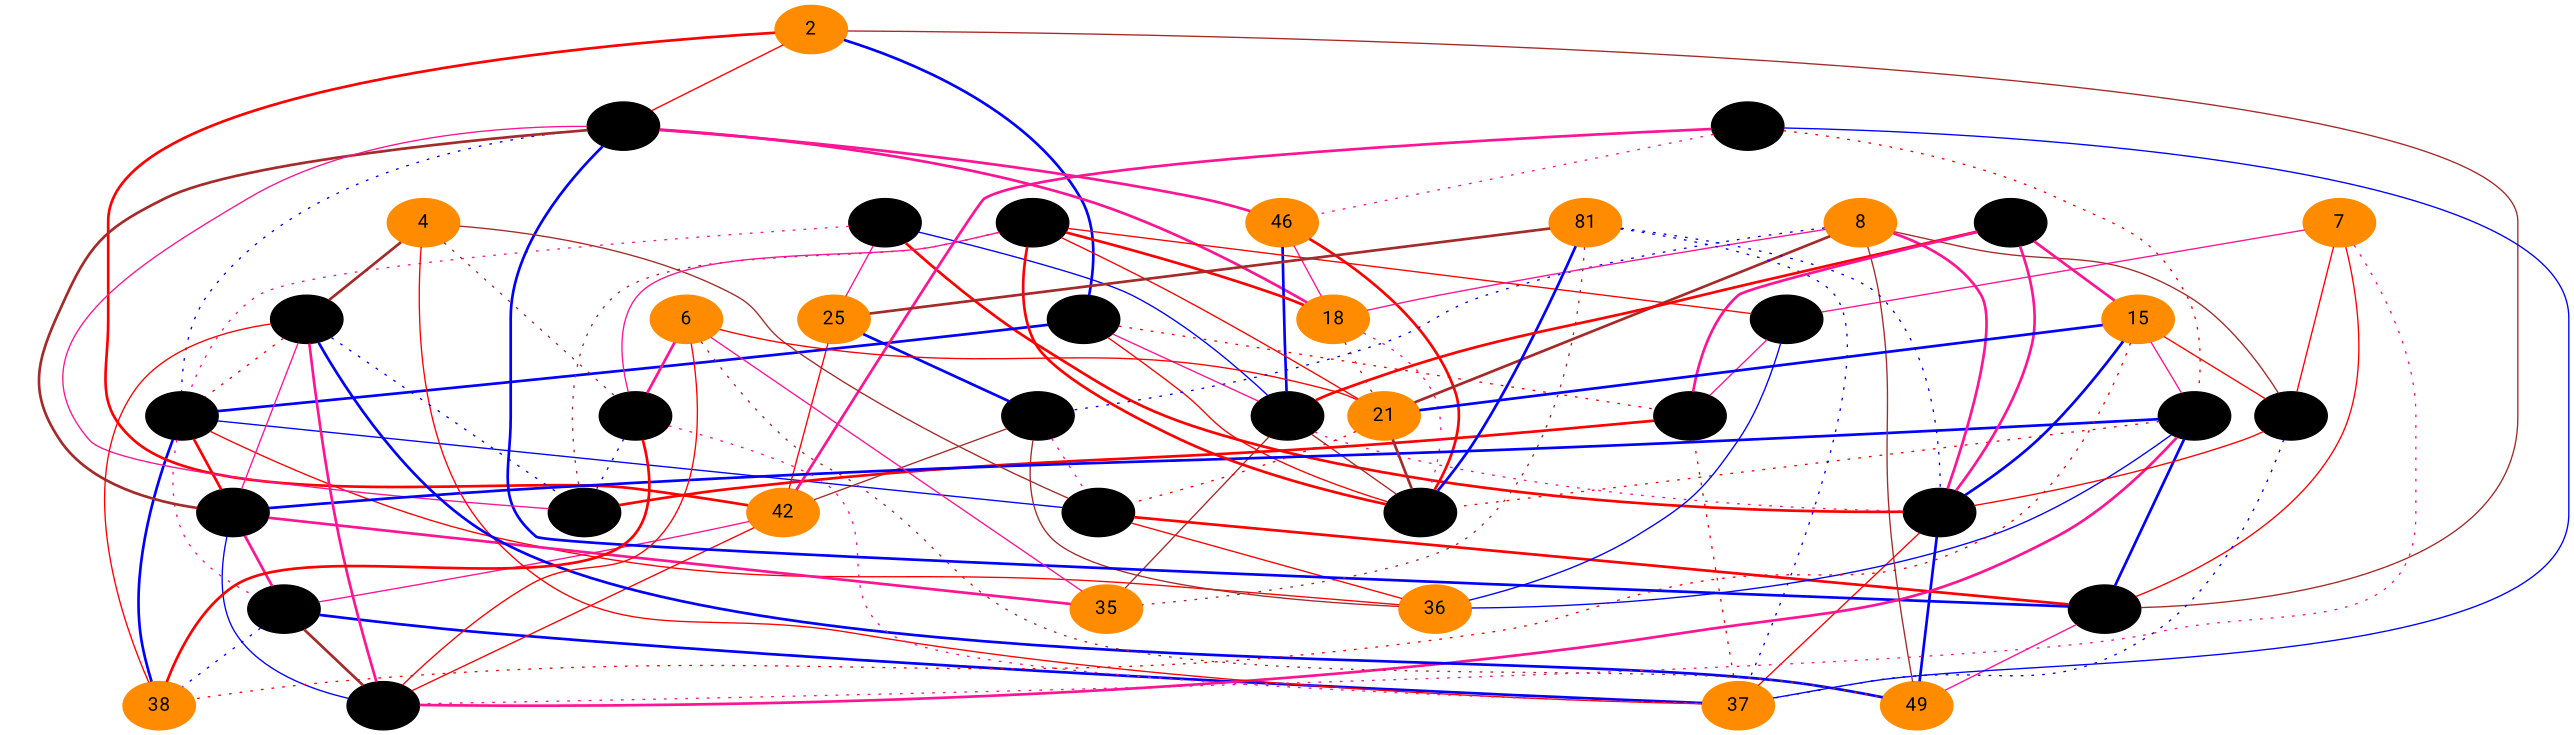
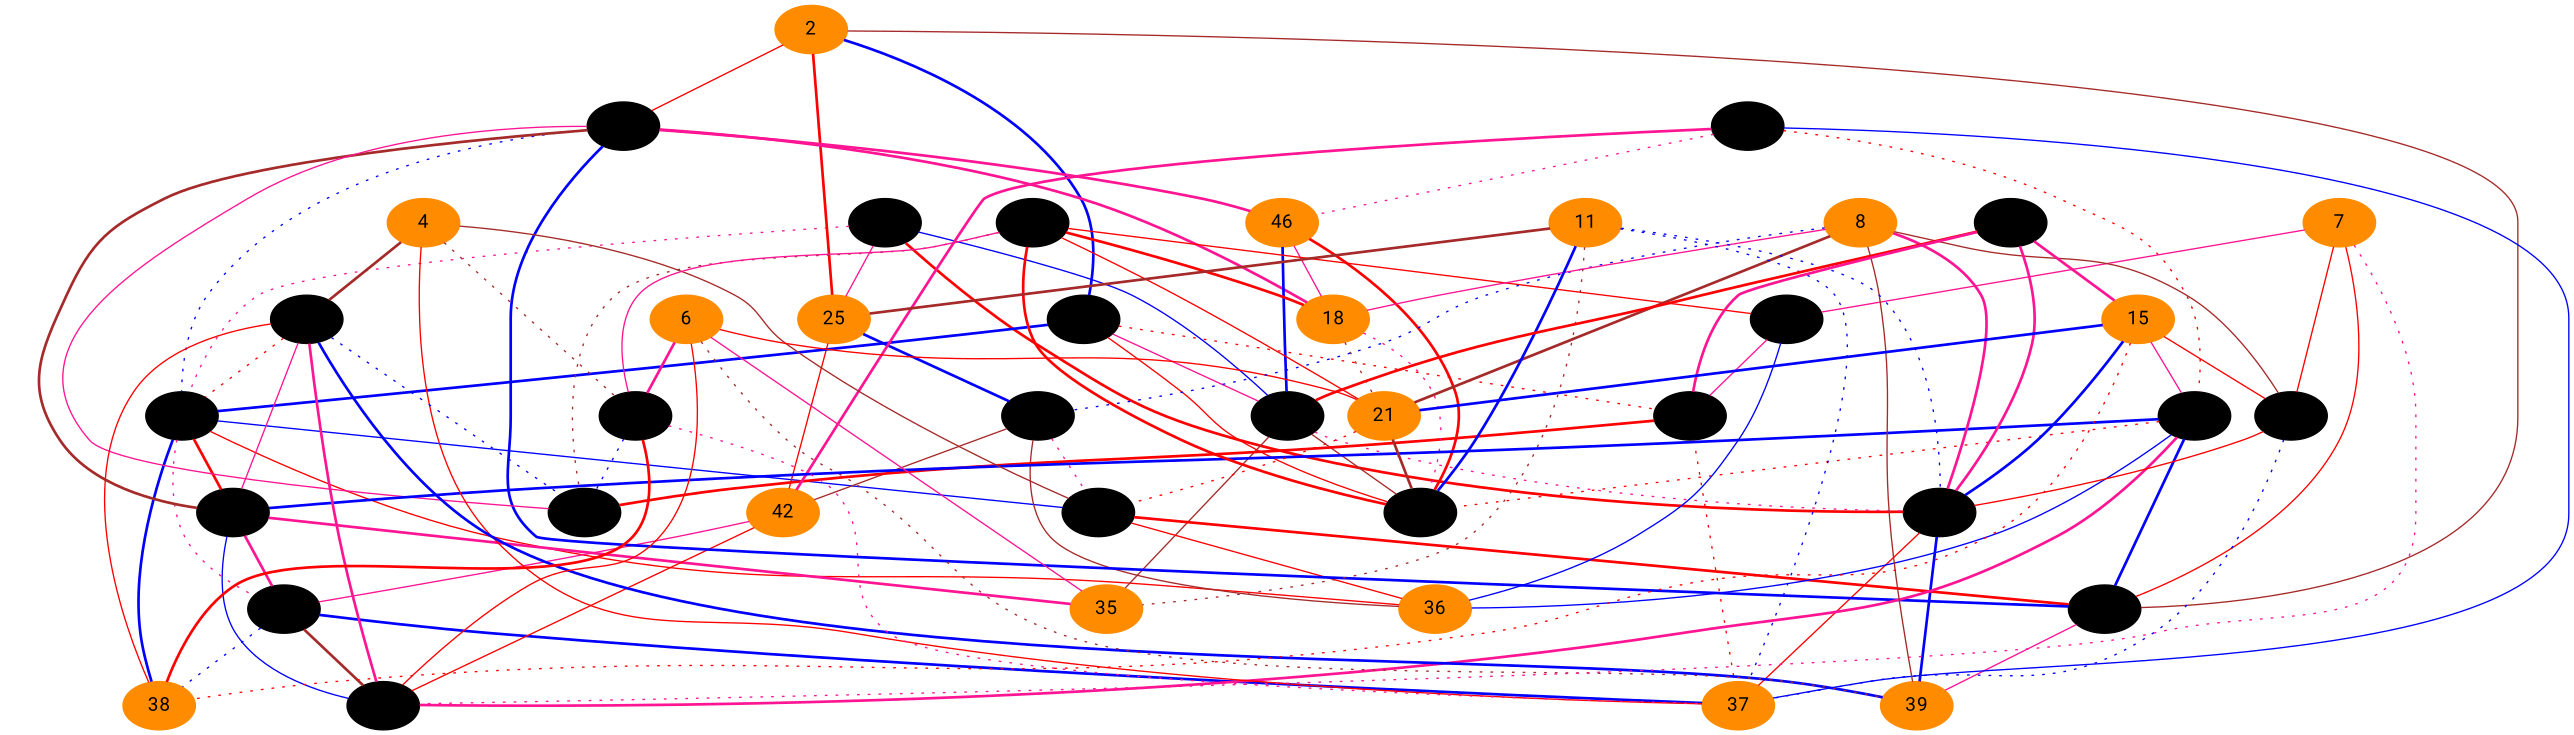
node "81": label "81" -> "11"
edge "2" -- "42": now "2" -- "25"
node "49": label "49" -> "39"
